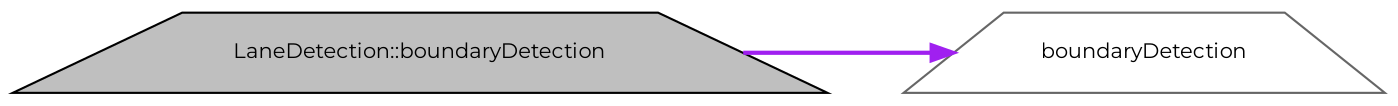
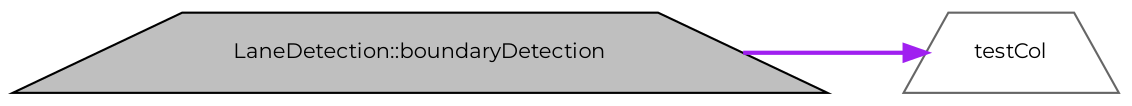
node "boundaryDetection": label "boundaryDetection" -> "testCol"
